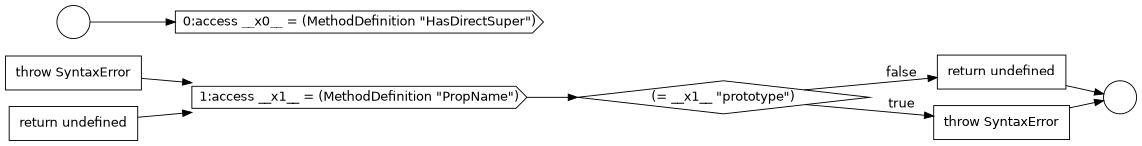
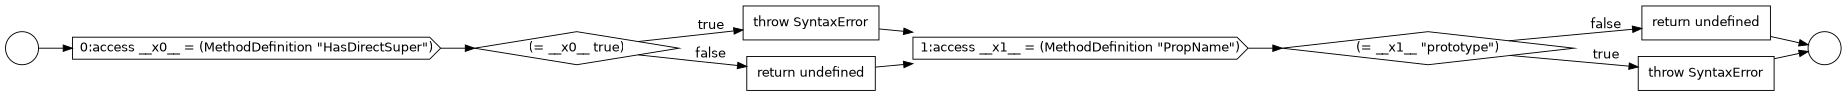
node "(= __x0__ true)": added
